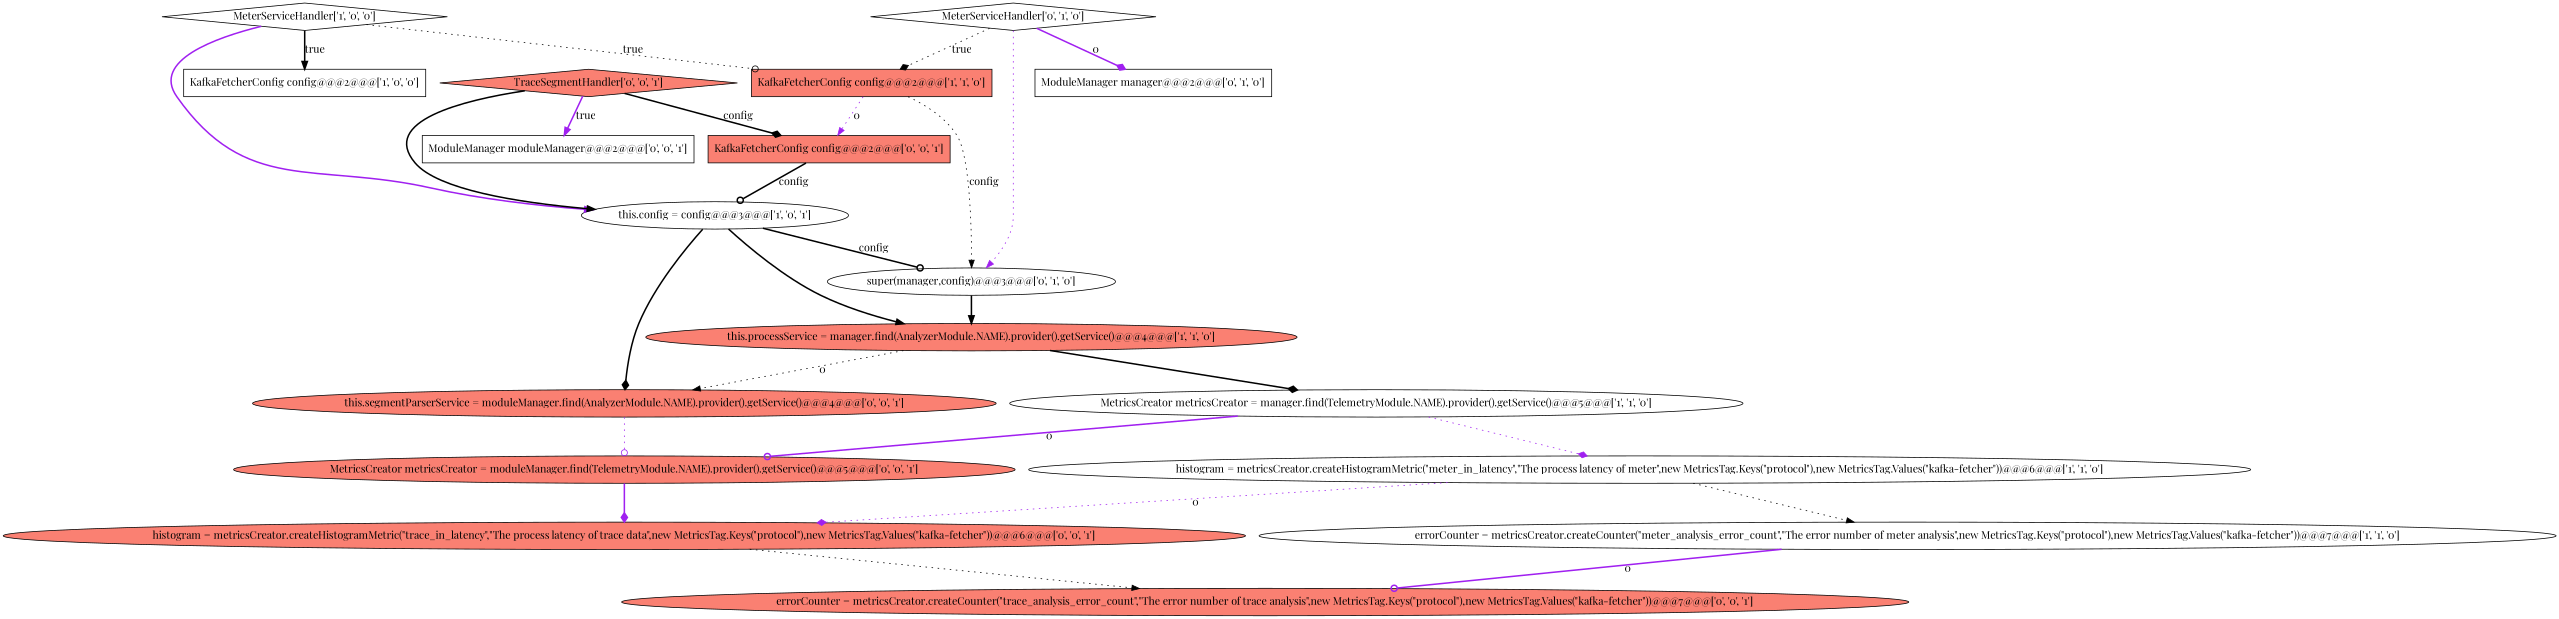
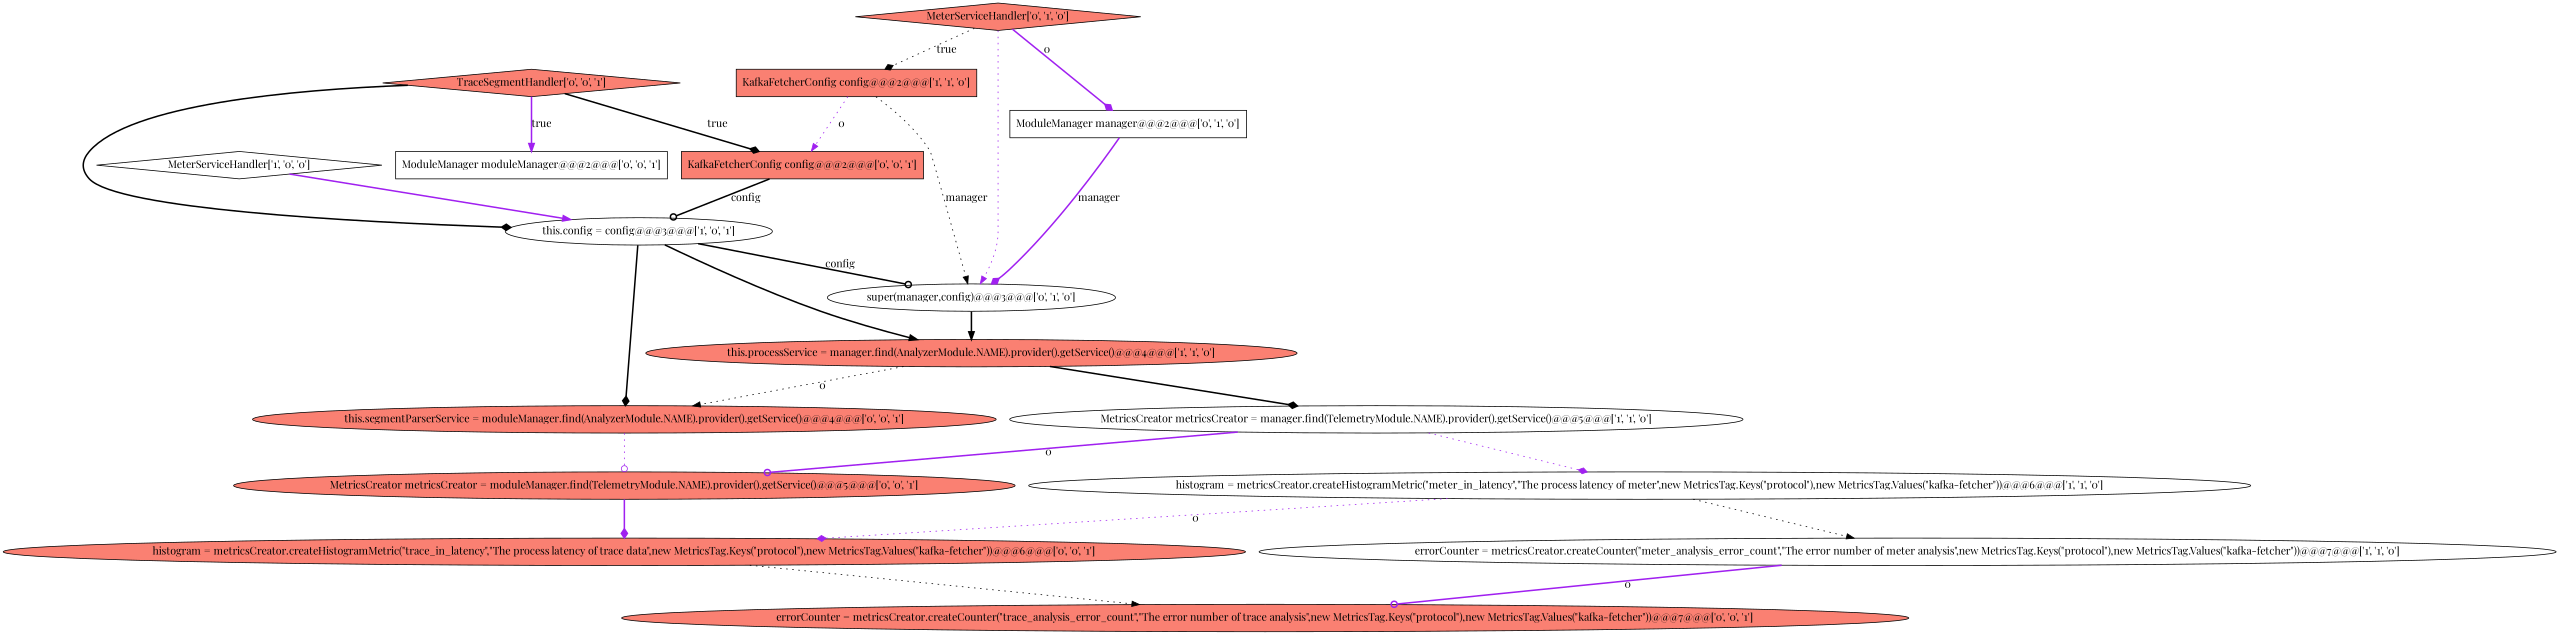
node "MeterServiceHandler['0', '1', '0']": fillcolor white -> salmon
edge "MeterServiceHandler['1', '0', '0']" -> "KafkaFetcherConfig config@@@2@@@['1', '1', '0']": removed, label "true"
node "KafkaFetcherConfig config@@@2@@@['1', '0', '0']": removed
edge "TraceSegmentHandler['0', '0', '1']" -> "KafkaFetcherConfig config@@@2@@@['0', '0', '1']": label "config" -> "true"
edge "TraceSegmentHandler['0', '0', '1']" -> "this.config = config@@@3@@@['1', '0', '1']": arrowhead normal -> diamond
edge "KafkaFetcherConfig config@@@2@@@['1', '1', '0']" -> "super(manager,config)@@@3@@@['0', '1', '0']": label "config" -> "manager"
edge "ModuleManager manager@@@2@@@['0', '1', '0']" -> "super(manager,config)@@@3@@@['0', '1', '0']": added, label "manager"
